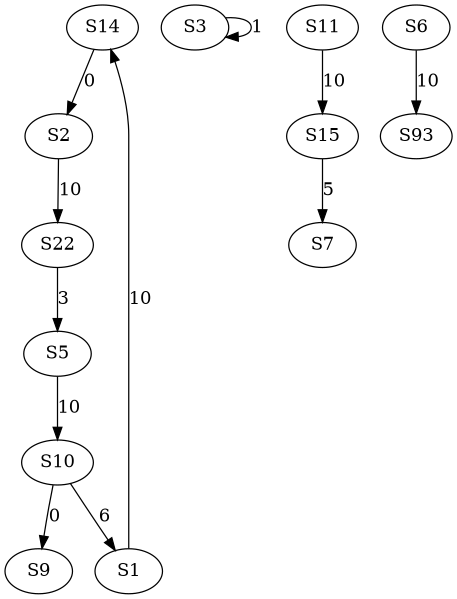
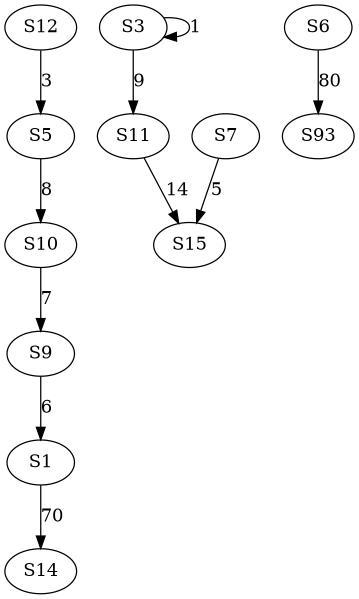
edge "S3" -> "S11": added, label "9"
edge "S11" -> "S15": label "10" -> "14"
edge "S6" -> "S93": label "10" -> "80"
node "S2": removed
edge "S15" -> "S7": reversed
node "S22": label "S22" -> "S12"
edge "S1" -> "S14": label "10" -> "70"
edge "S5" -> "S10": label "10" -> "8"
edge "S10" -> "S1": now "S9" -> "S1"
edge "S10" -> "S9": label "0" -> "7"
